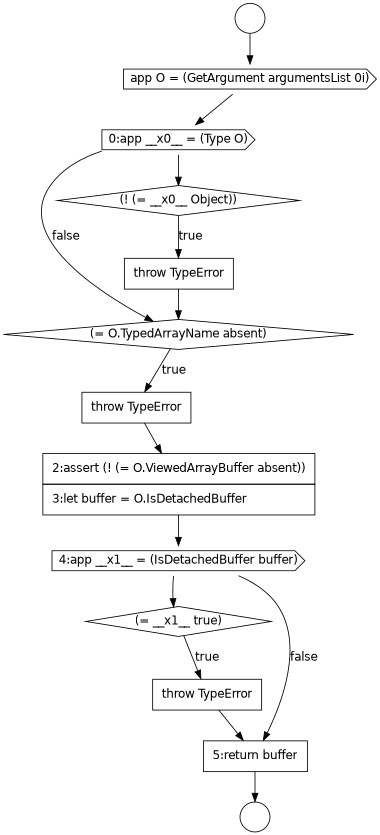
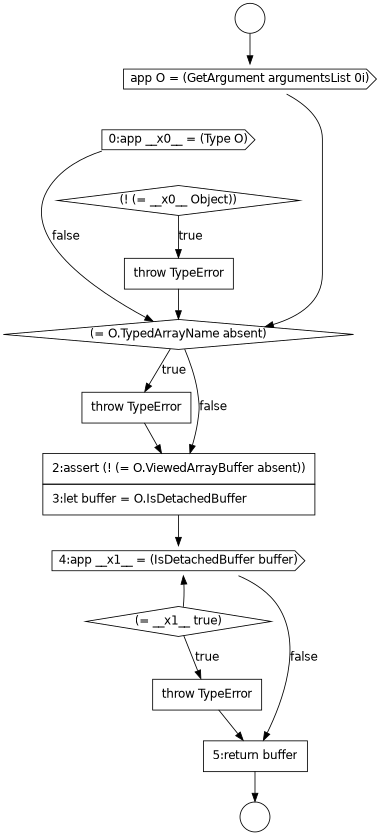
edge "app O = (GetArgument argumentsList 0i)" -> "0:app __x0__ = (Type O)": now "app O = (GetArgument argumentsList 0i)" -> "(= O.TypedArrayName absent)"
edge "0:app __x0__ = (Type O)" -> "(! (= __x0__ Object))": removed
edge "(= O.TypedArrayName absent)" -> "2:assert (! (= O.ViewedArrayBuffer absent))": added, label "false"
edge "4:app __x1__ = (IsDetachedBuffer buffer)" -> "(= __x1__ true)": reversed
